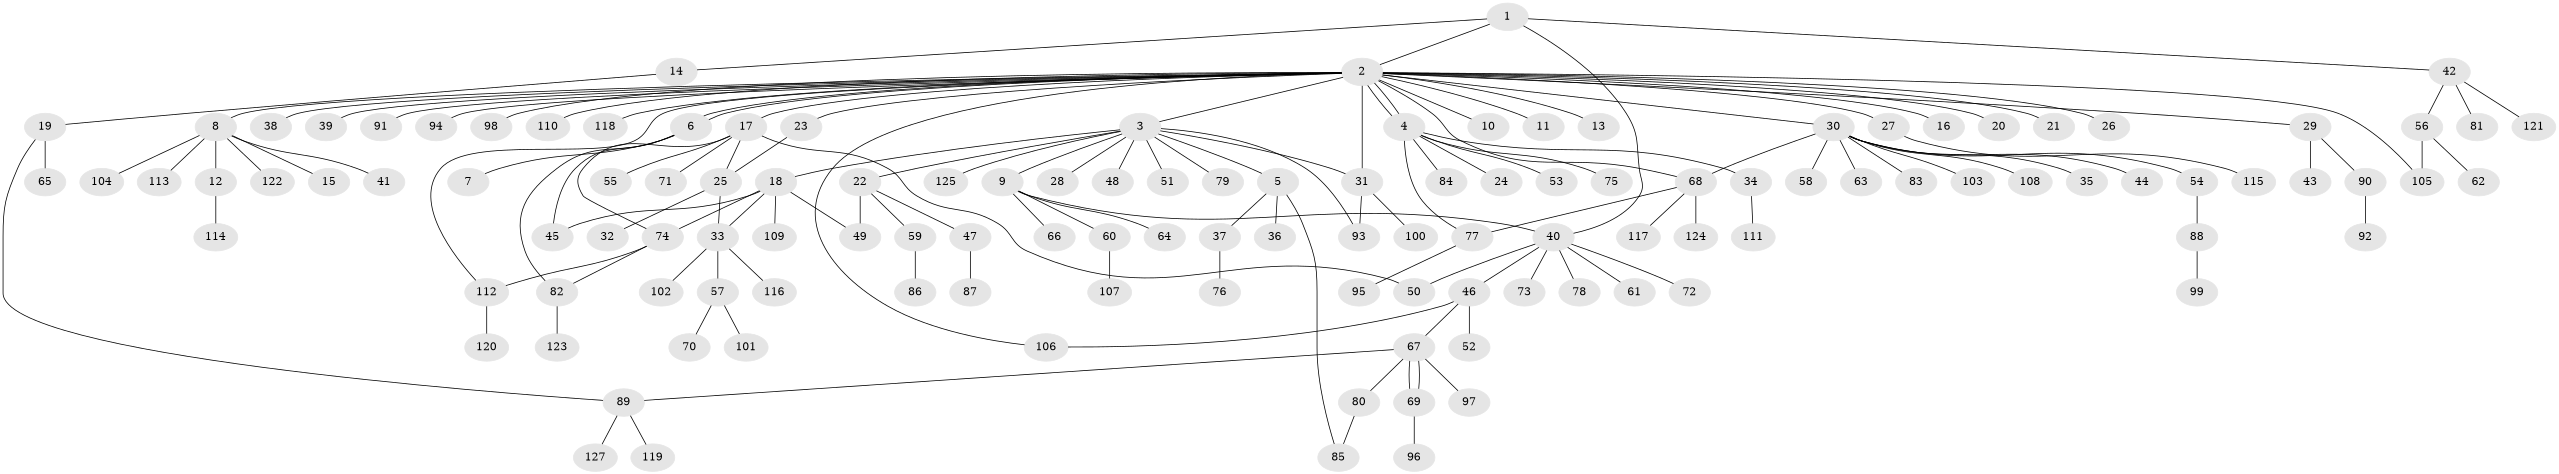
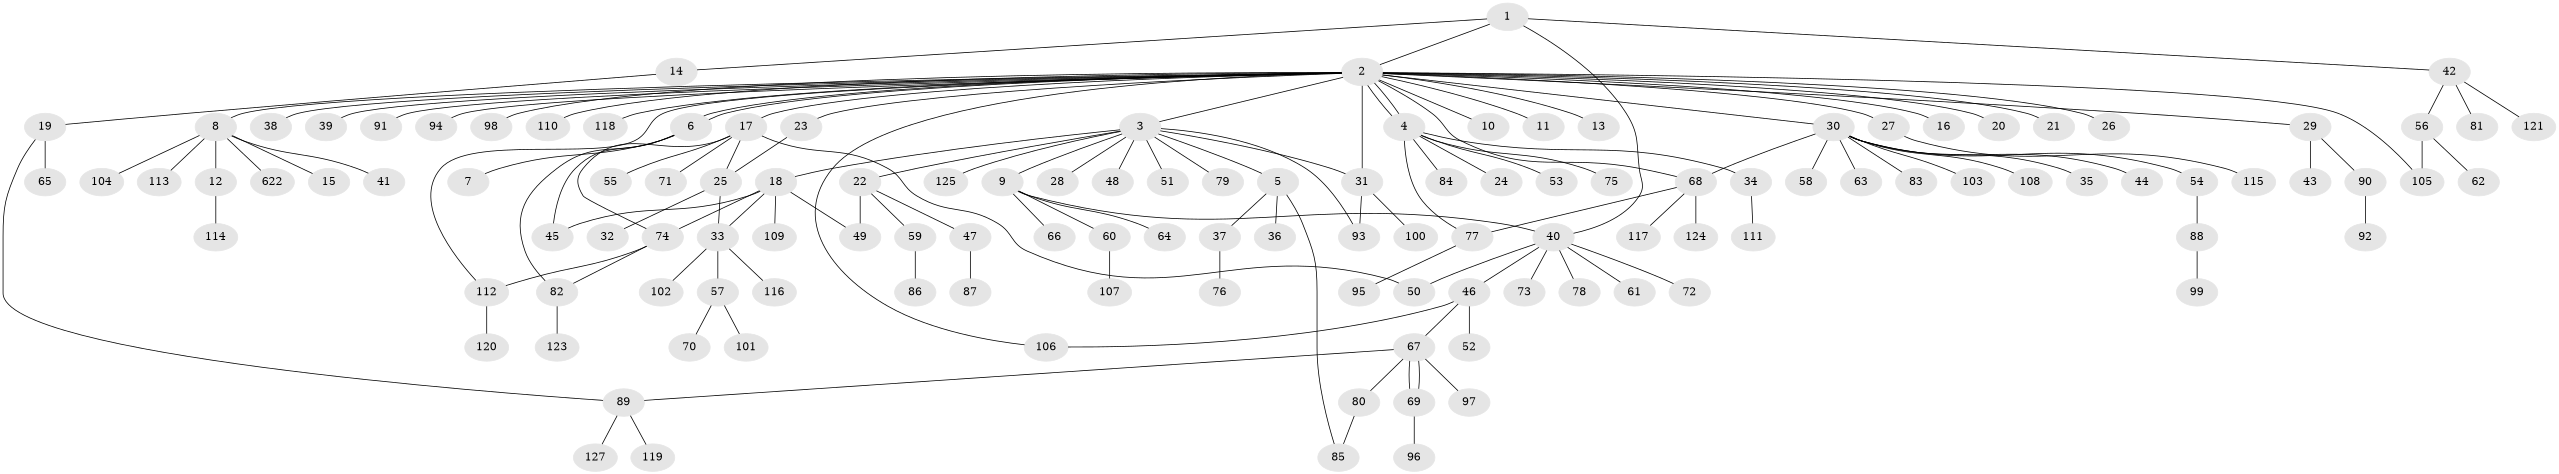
node "122": label "122" -> "622"
